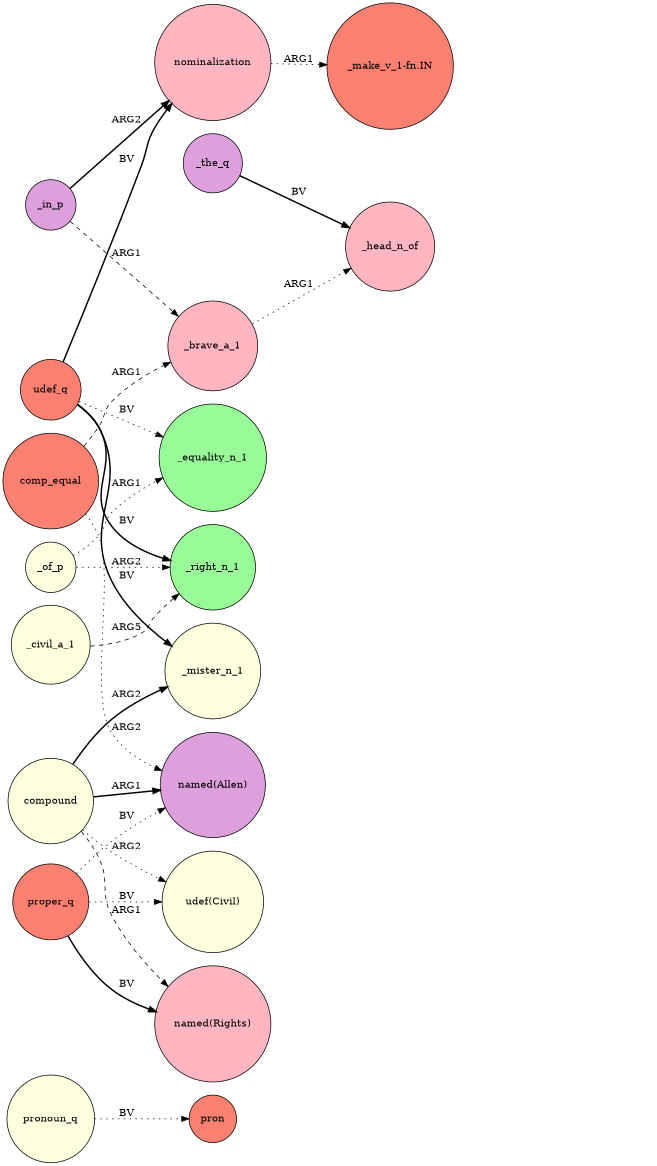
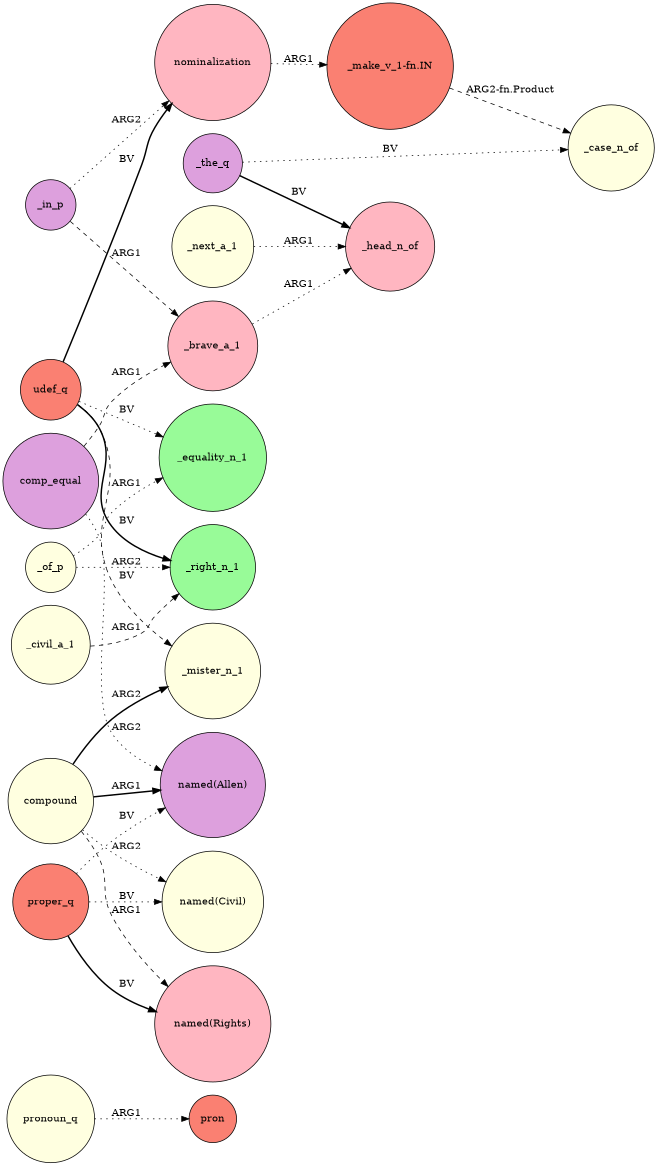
edge "_in_p" -> "nominalization": style bold -> dotted
node "_case_n_of": added
node "_next_a_1": added
node "comp_equal": fillcolor salmon -> plum
edge "udef_q" -> "_mister_n_1": style bold -> dashed
edge "_civil_a_1" -> "_right_n_1": label "ARG5" -> "ARG1"
node "udef(Civil)": label "udef(Civil)" -> "named(Civil)"
edge "pronoun_q" -> "pron": label "BV" -> "ARG1"
